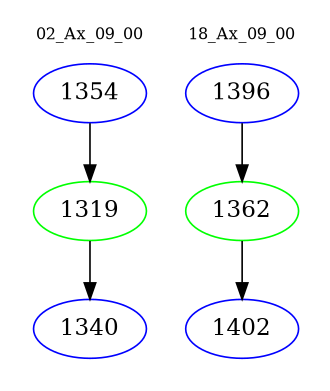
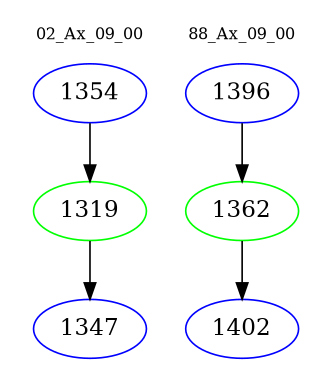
cluster "18_Ax_09_00": label "18_Ax_09_00" -> "88_Ax_09_00"
node "1340": label "1340" -> "1347"
